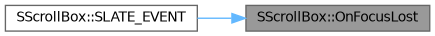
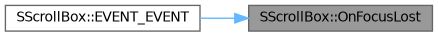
node "SScrollBox::SLATE_EVENT": label "SScrollBox::SLATE_EVENT" -> "SScrollBox::EVENT_EVENT"
